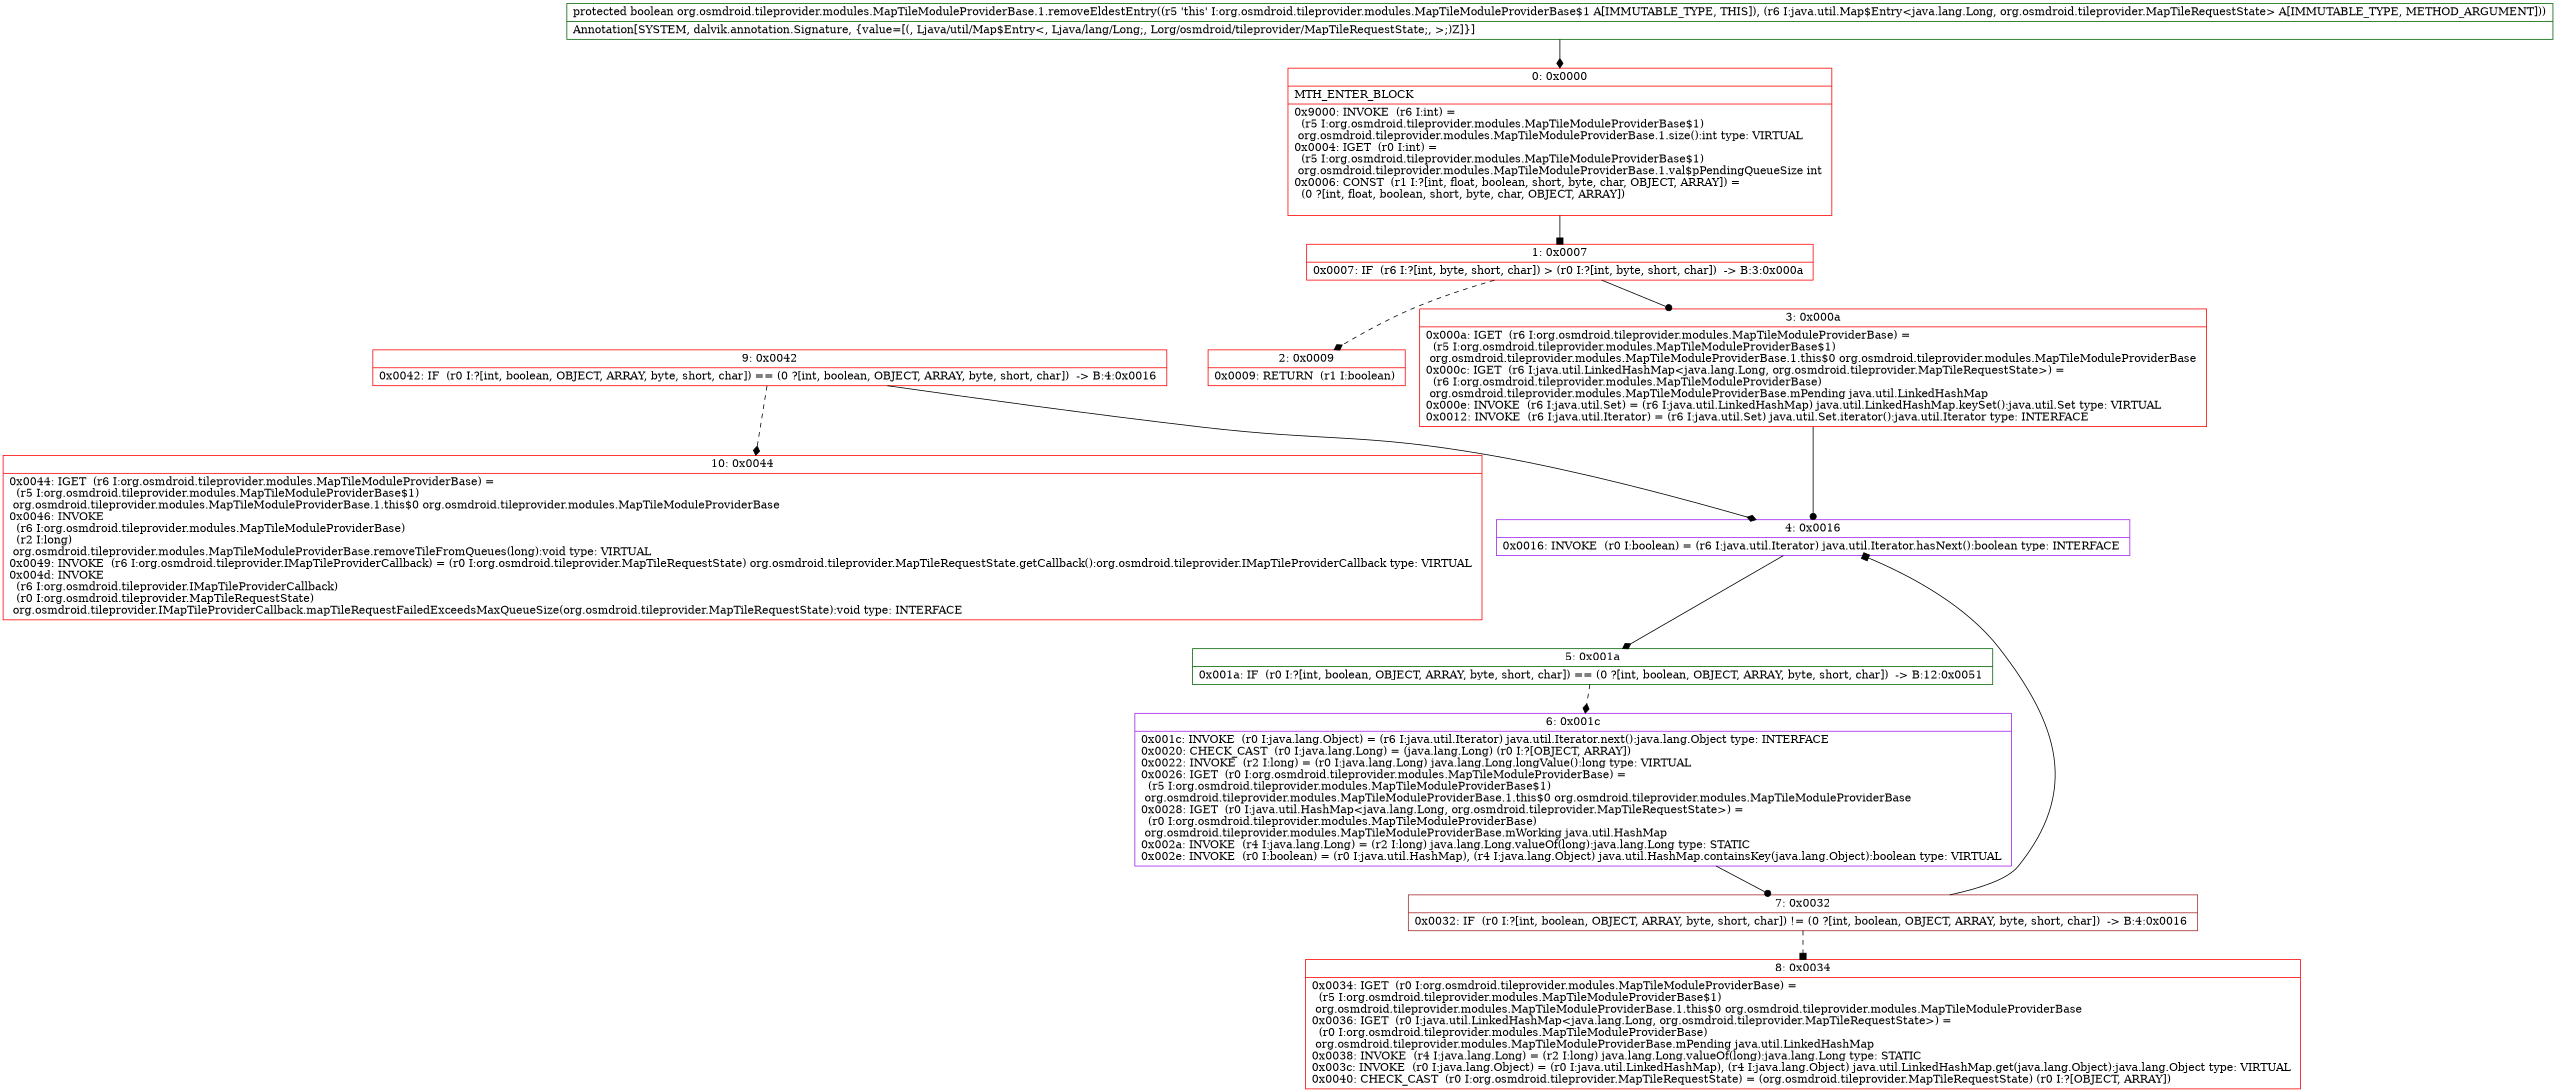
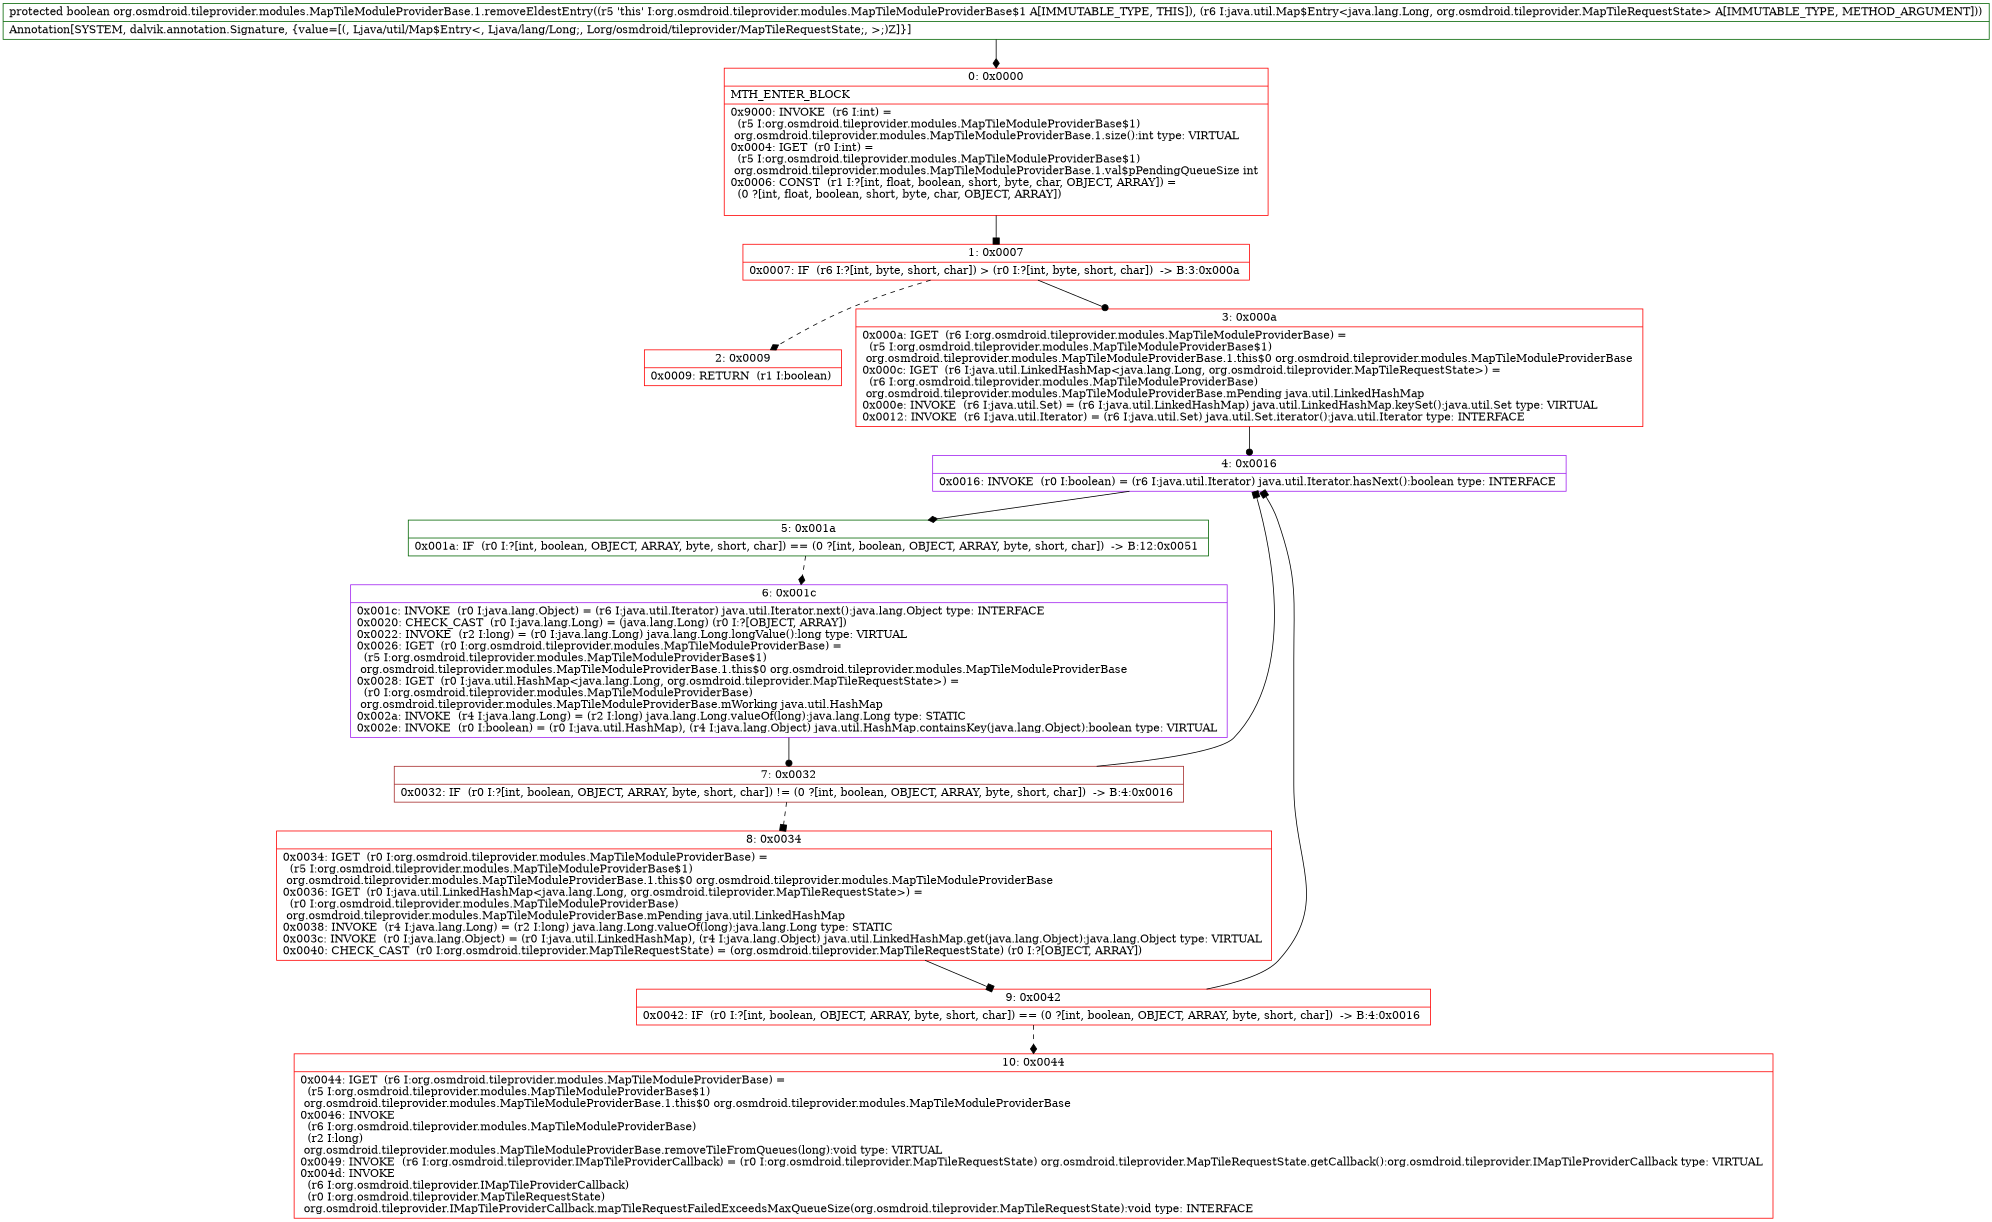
edge "9: 0x0042" -> "4: 0x0016": arrowhead diamond -> box
edge "8: 0x0034" -> "9: 0x0042": added
